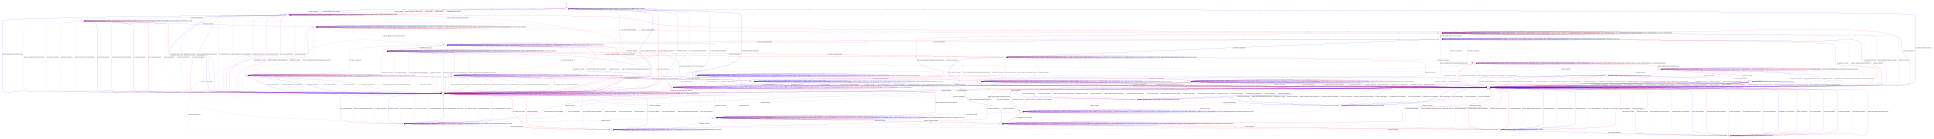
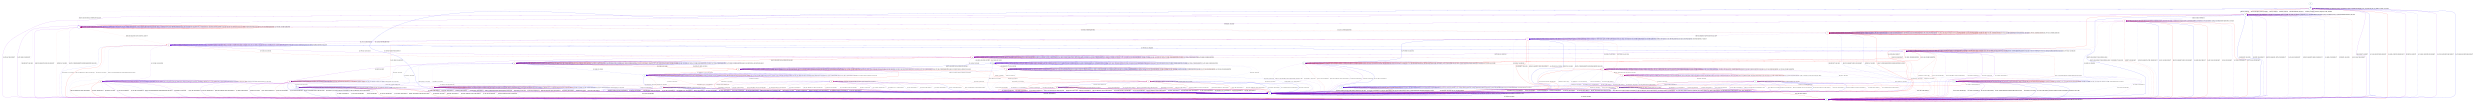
edge "s" -> "cc": reversed
